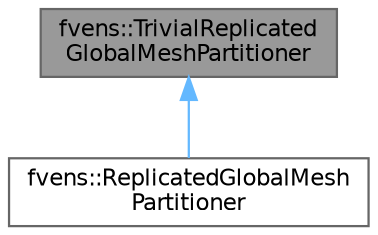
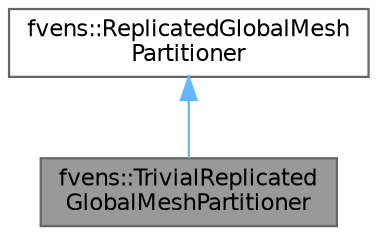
edge "fvens::ReplicatedGlobalMesh Partitioner" -> "fvens::TrivialReplicated GlobalMeshPartitioner": reversed
